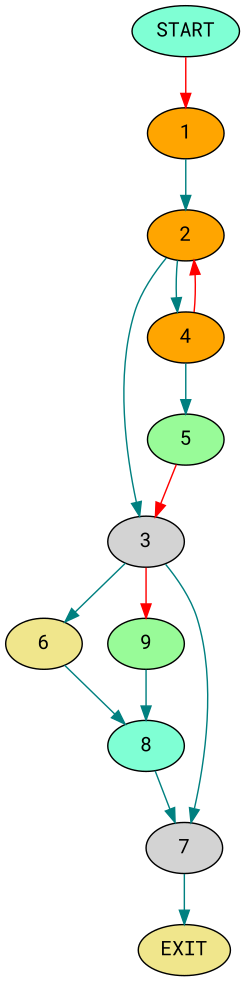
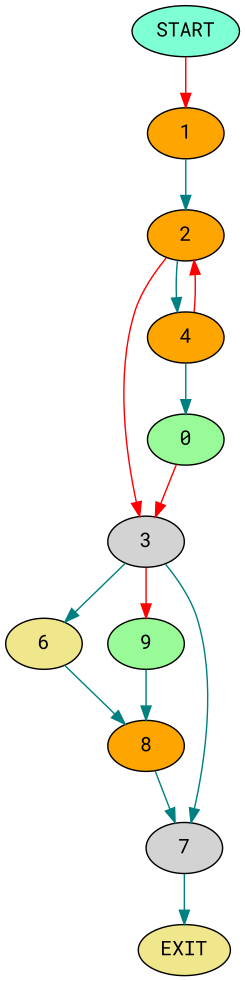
edge "2" -> "3": color teal -> red
node "5": label "5" -> "0"
node "8": fillcolor aquamarine -> orange
